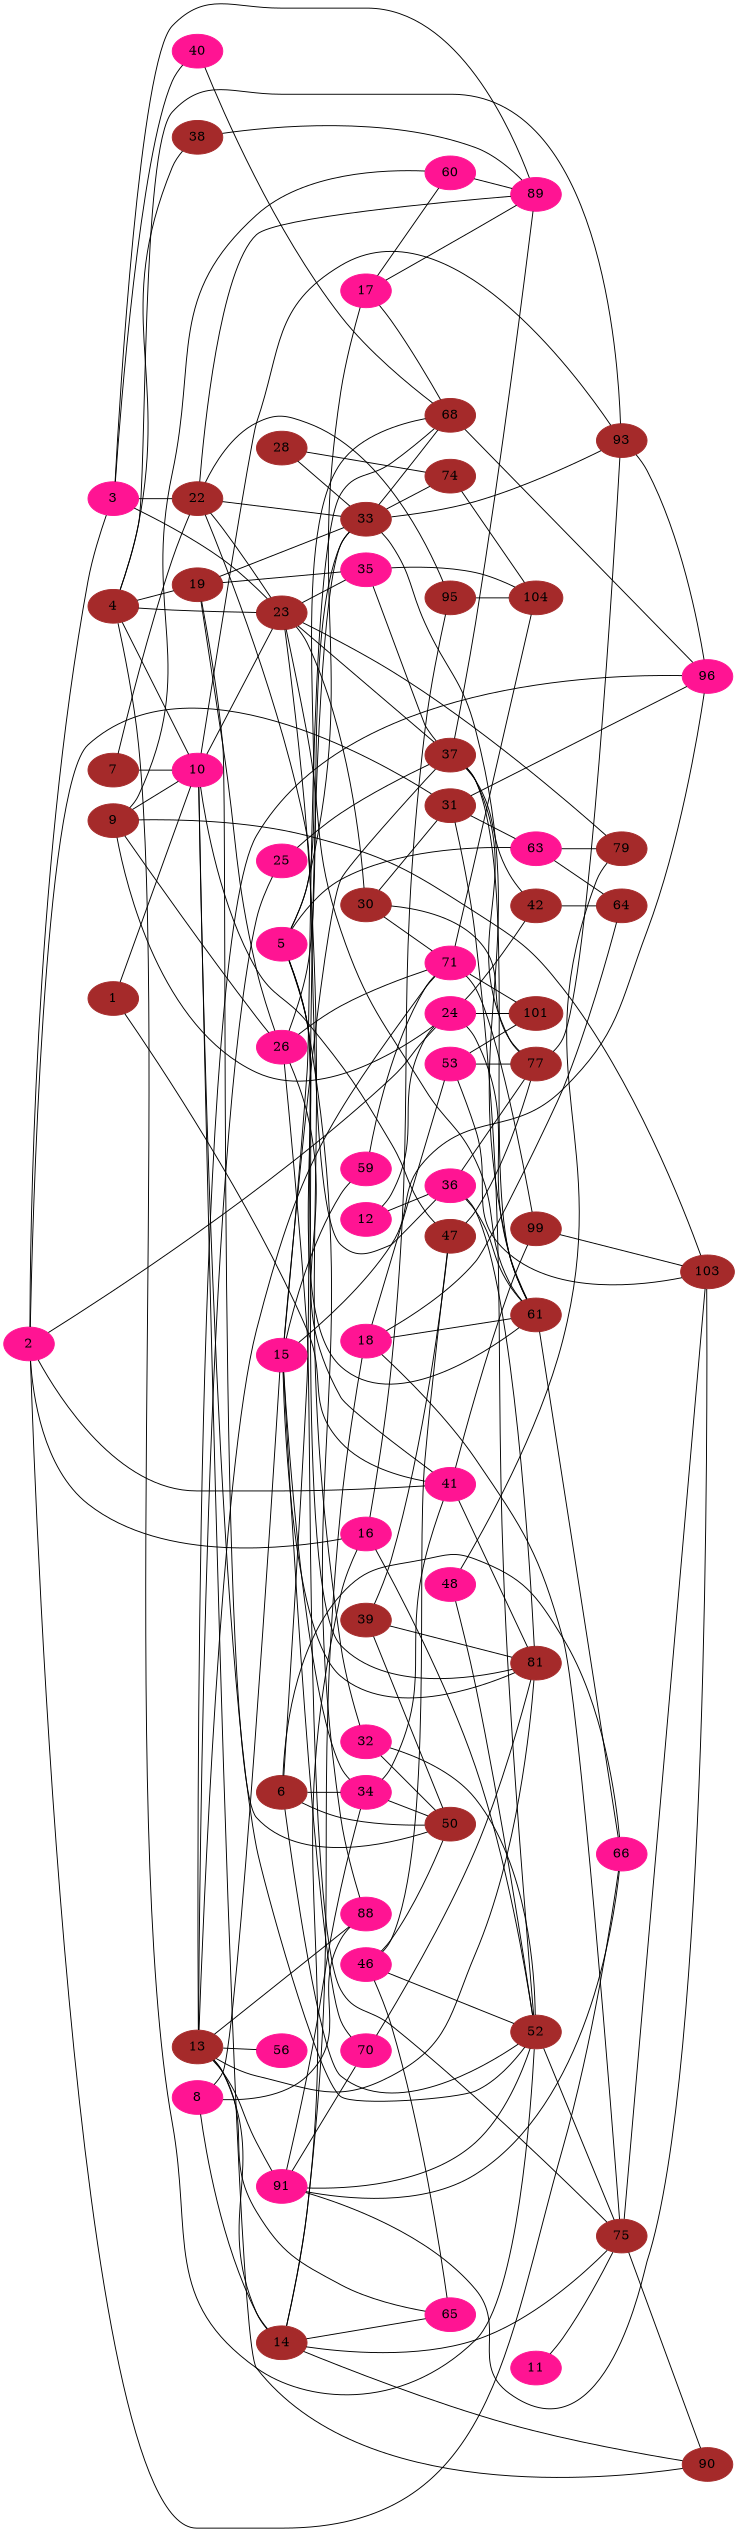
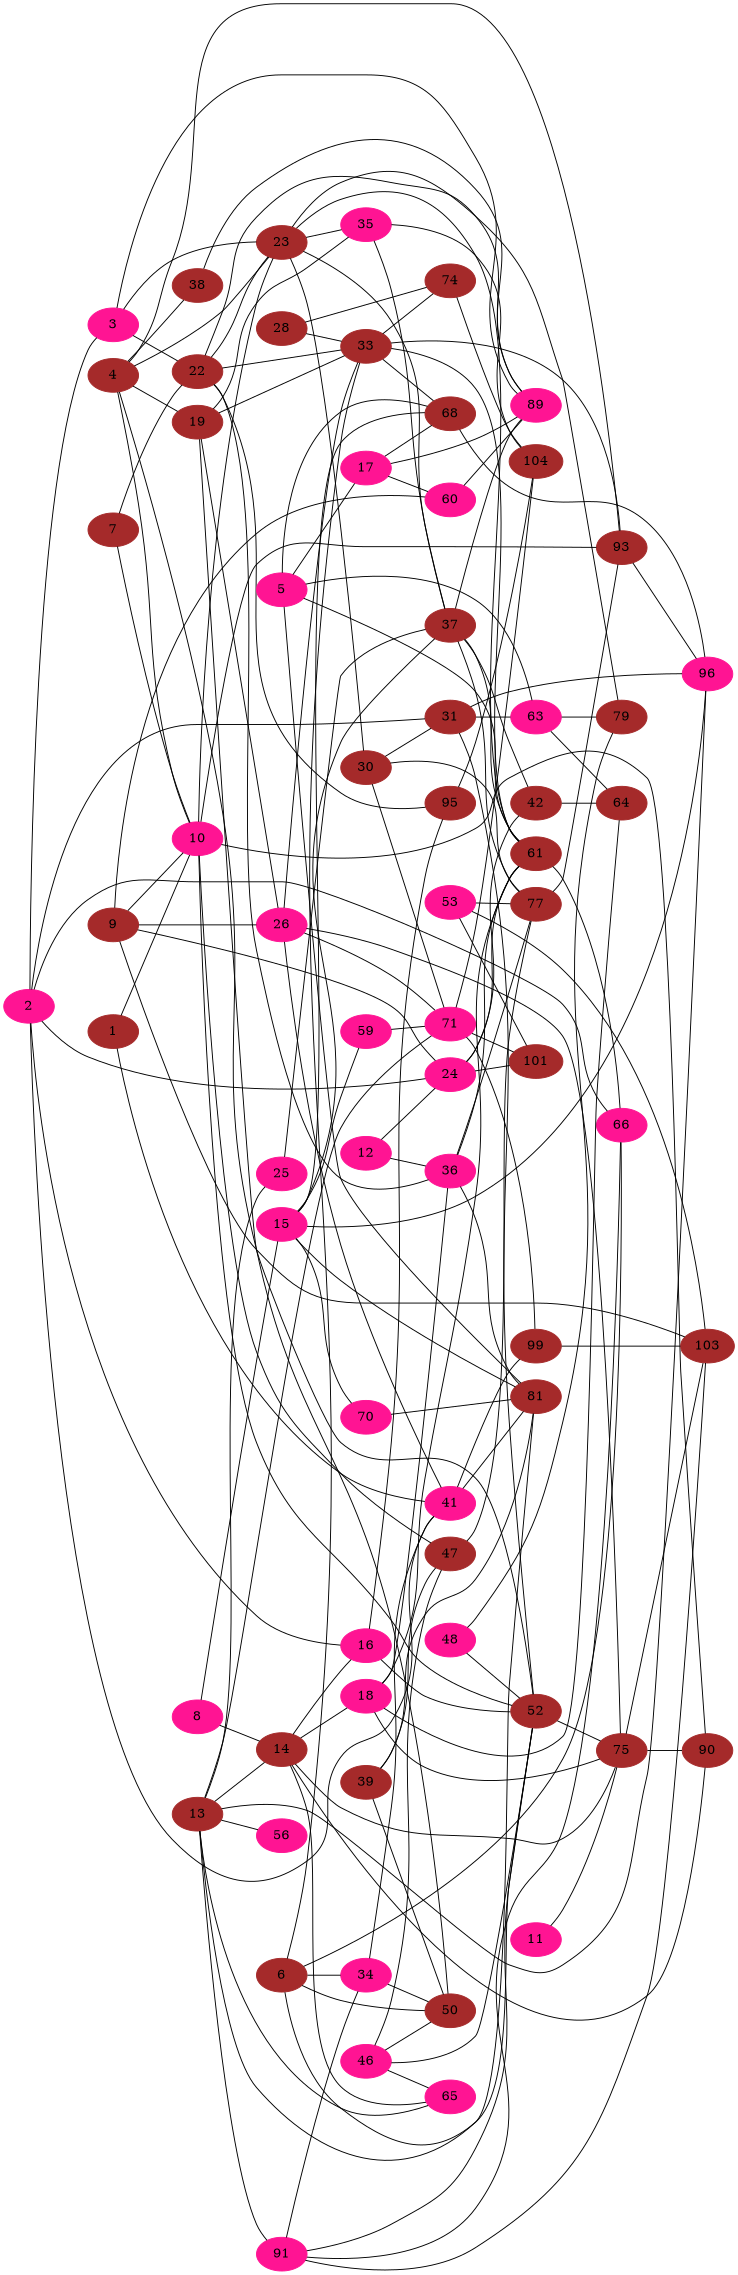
node "40": removed
edge "53" -- "18": now "36" -- "18"
edge "15" -- "34": removed
node "32": removed
node "88": removed
edge "70" -- "91": removed
